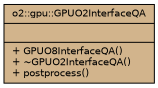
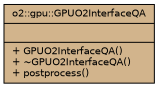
node "o2::gpu::GPUO2InterfaceQA": text "+ GPUO8InterfaceQA()" -> "+ GPUO2InterfaceQA()"
